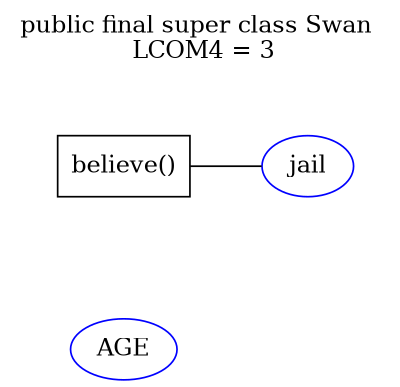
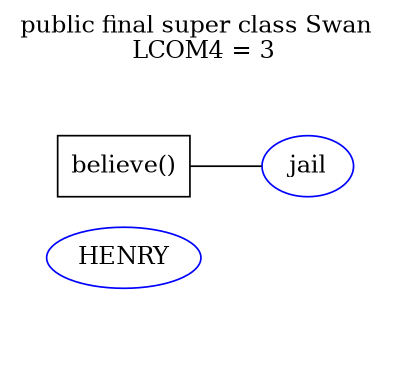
node "HENRY": added
node "AGE": removed
